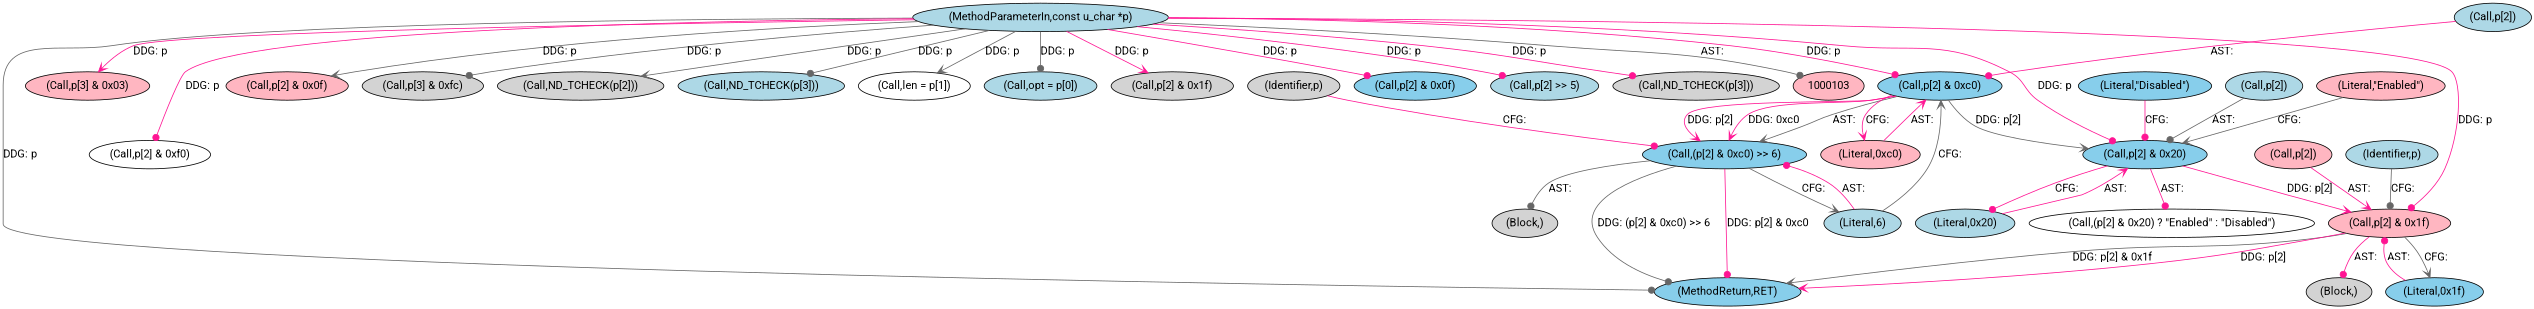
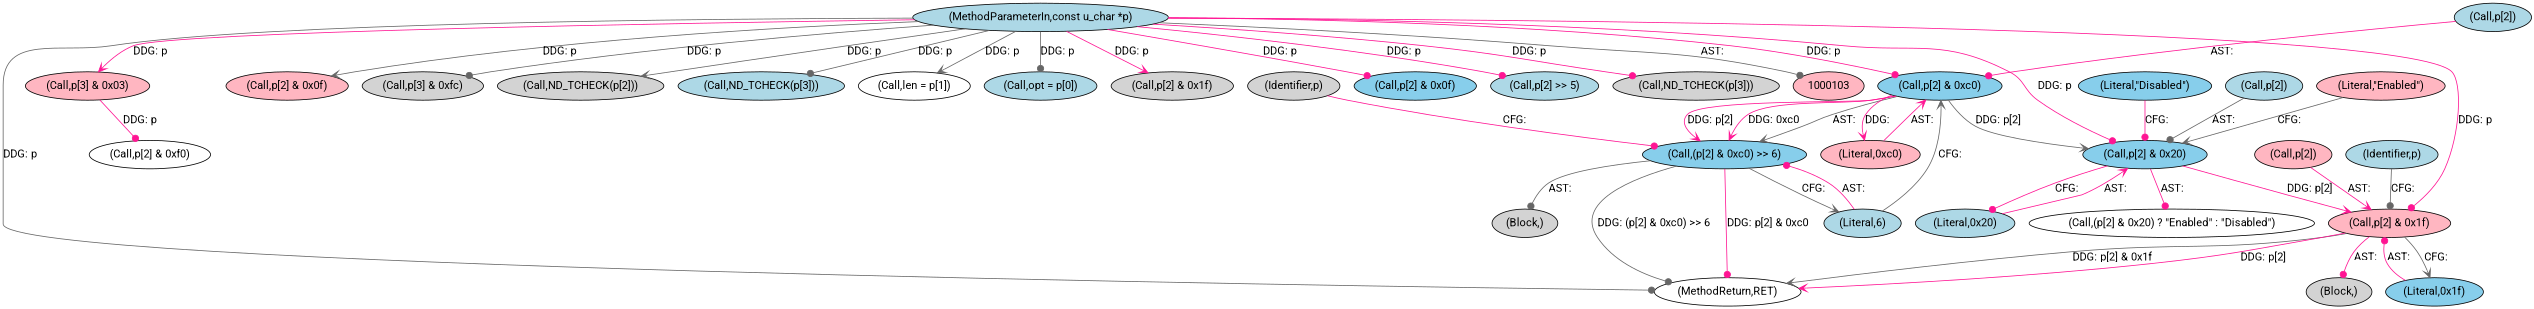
edge "(MethodParameterIn,const u_char *p)" -> "(Call,p[2] & 0xf0)": now "(Call,p[3] & 0x03)" -> "(Call,p[2] & 0xf0)"
edge "(Call,p[2] & 0xc0)" -> "(Literal,0xc0)": label "CFG: " -> "DDG: "
node "(MethodReturn,RET)": fillcolor skyblue -> white
